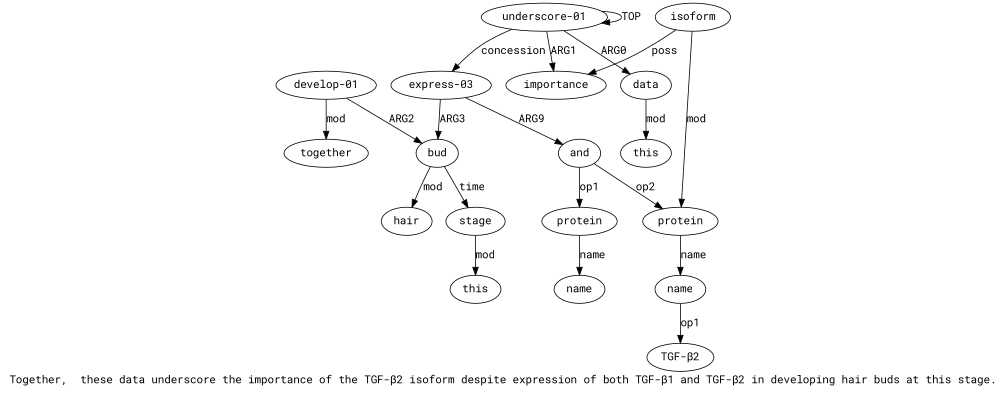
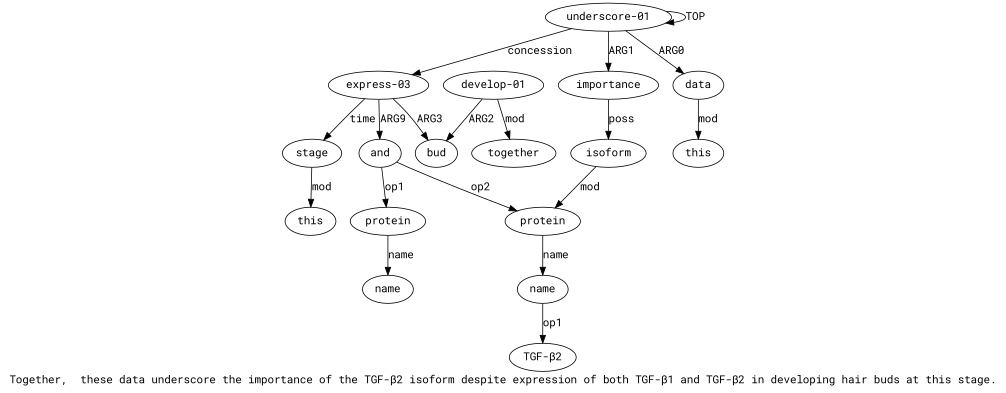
edge "isoform" -> "importance": reversed
edge "bud" -> "stage": now "express-03" -> "stage"
node "hair": removed
